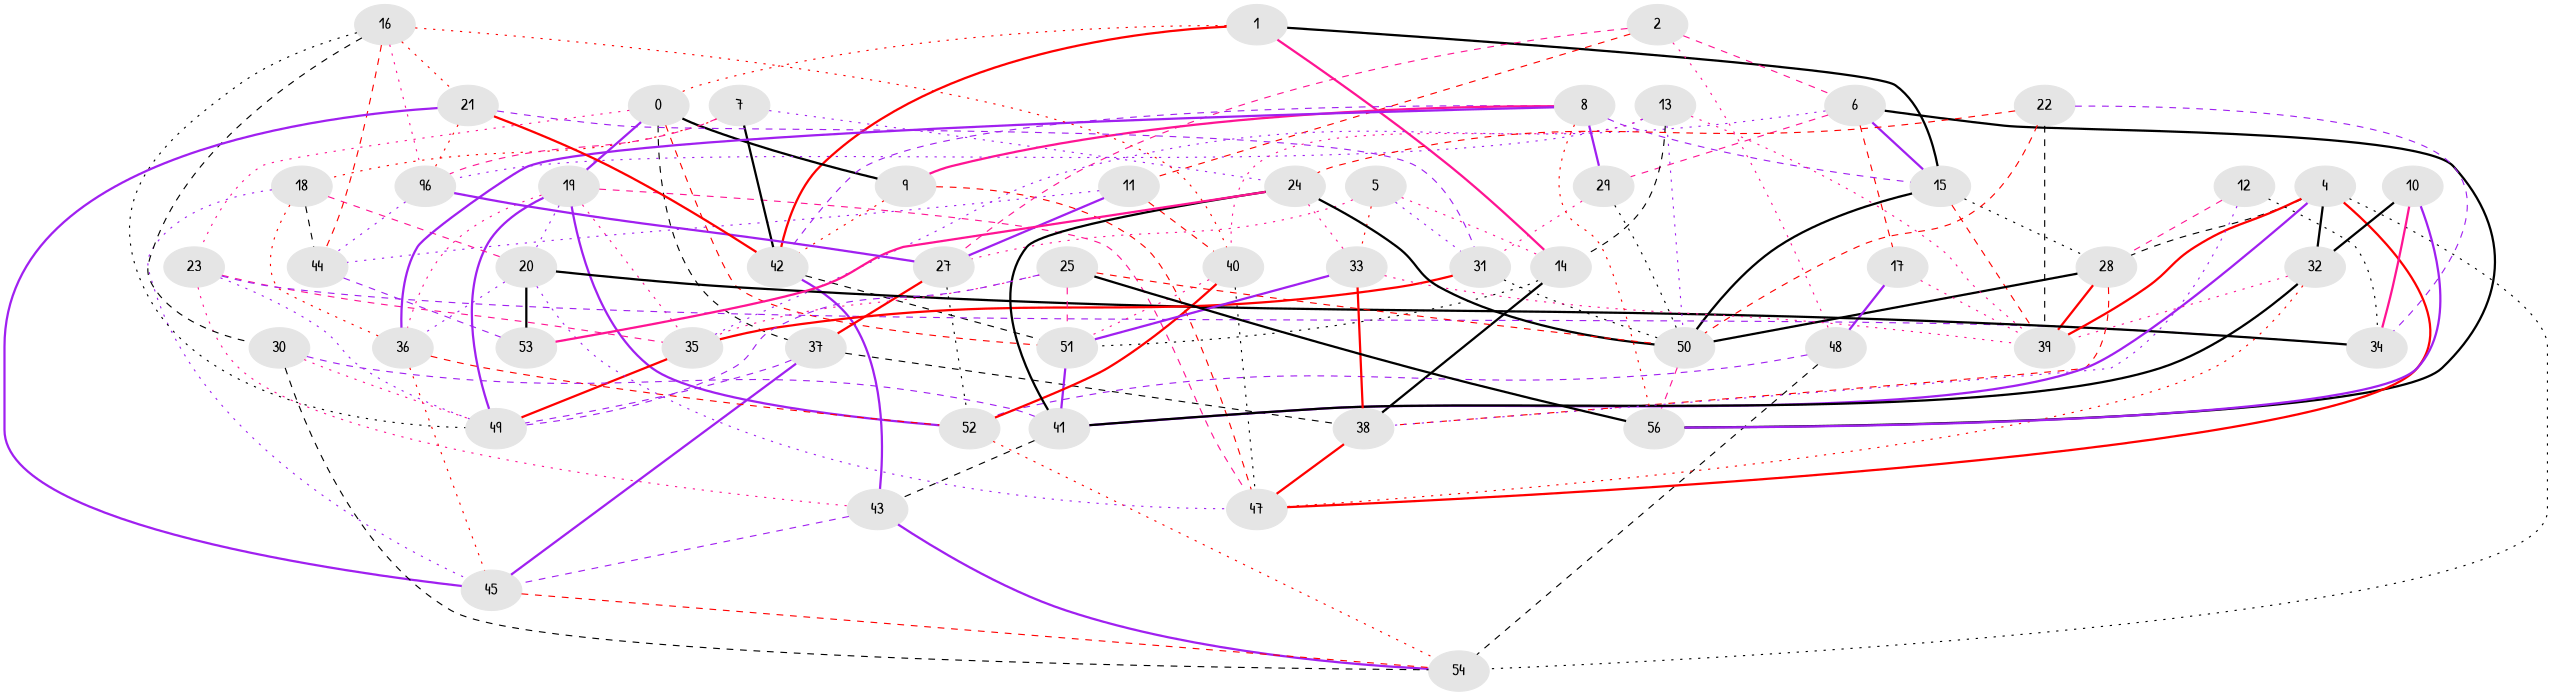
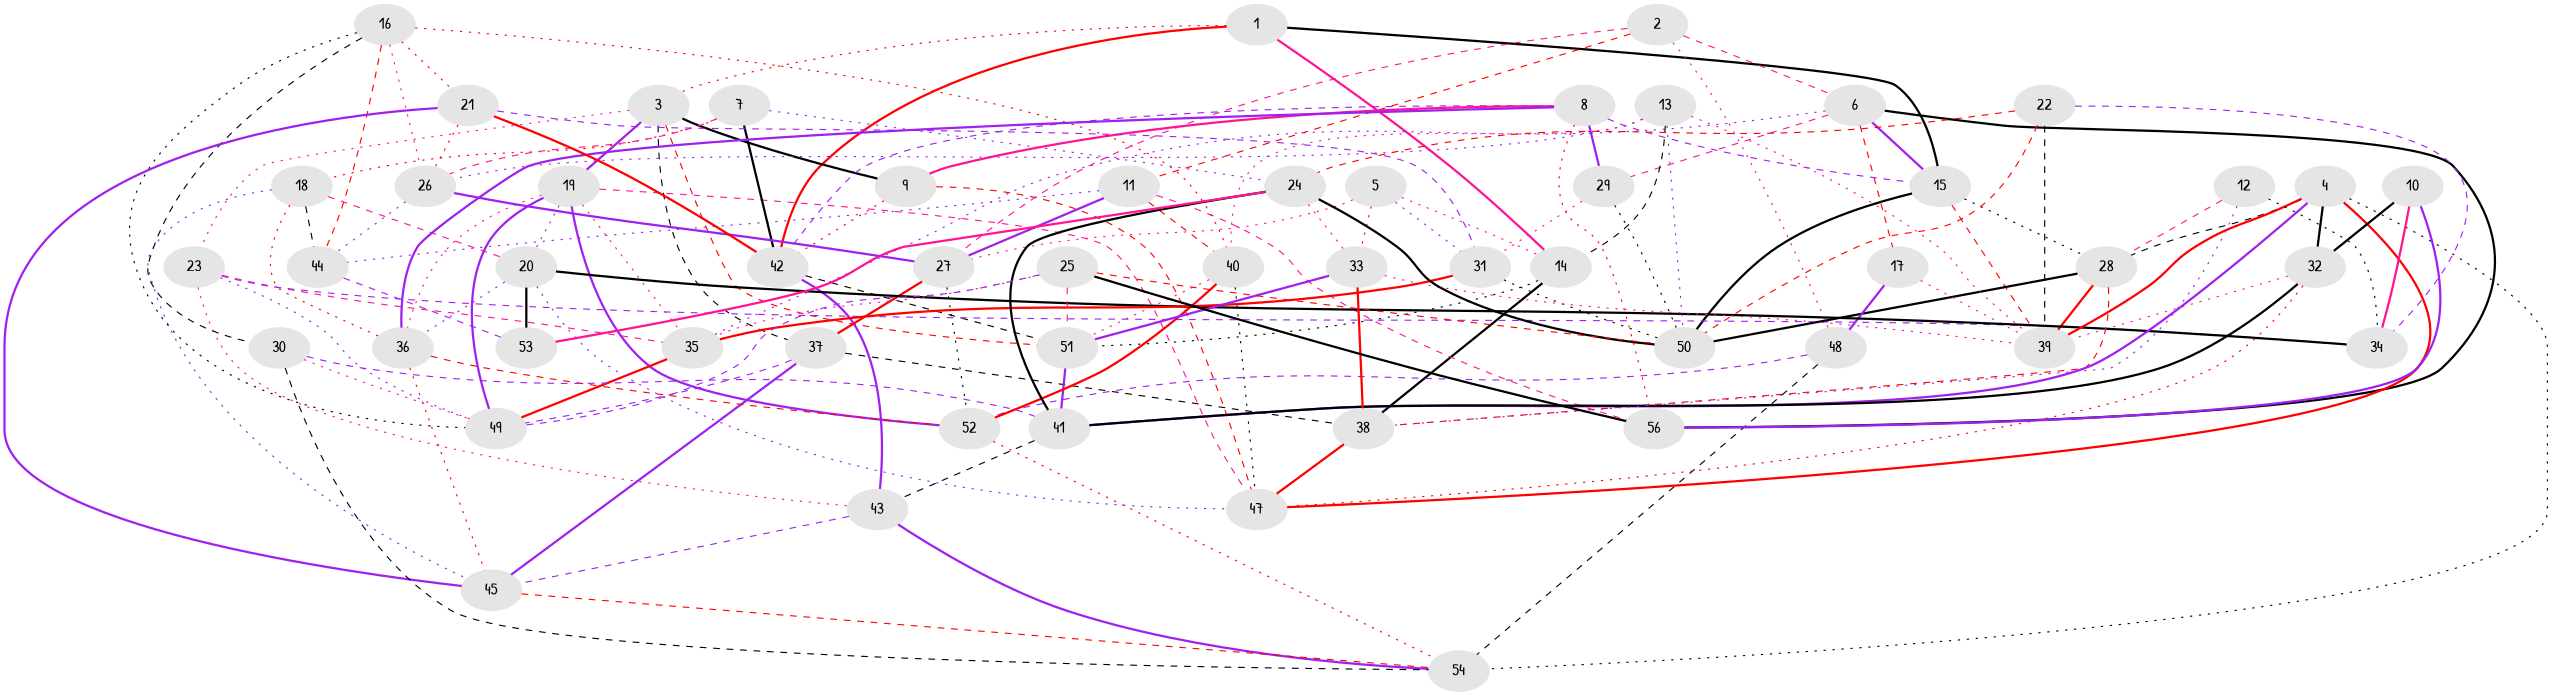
node "0": label "0" -> "3"
node "96": label "96" -> "26"
edge "50" -- "56": now "11" -- "56"
